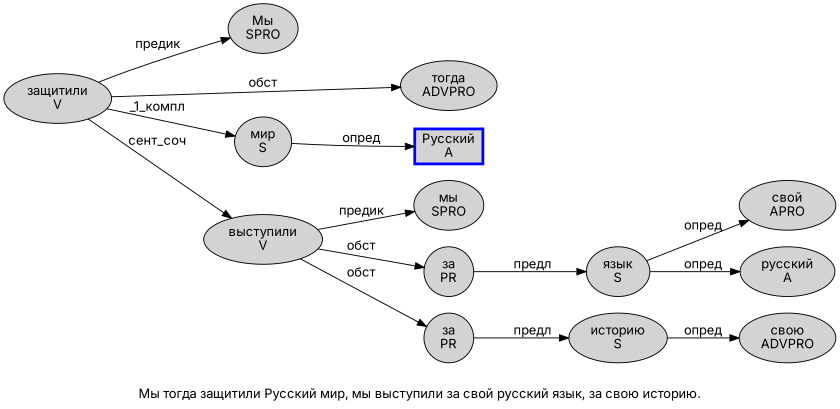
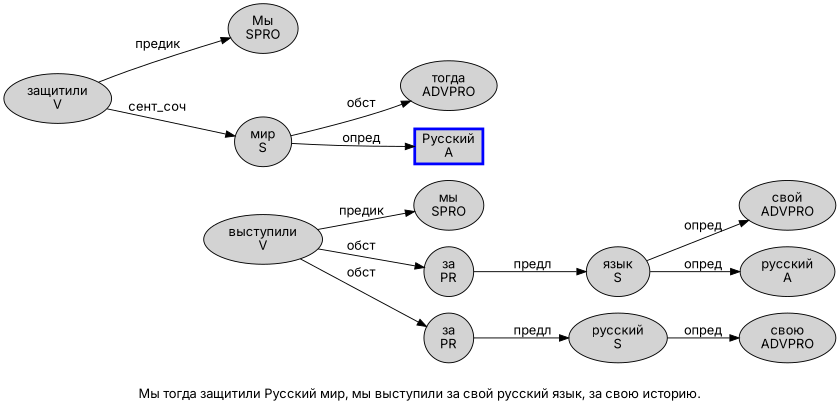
edge "защитили V" -> "тогда ADVPRO": now "мир S" -> "тогда ADVPRO"
edge "защитили V" -> "мир S": label "_1_компл" -> "сент_соч"
edge "защитили V" -> "выступили V": removed, label "сент_соч"
node "свой APRO": label "свой APRO" -> "свой ADVPRO"
node "историю S": label "историю S" -> "русский S"
